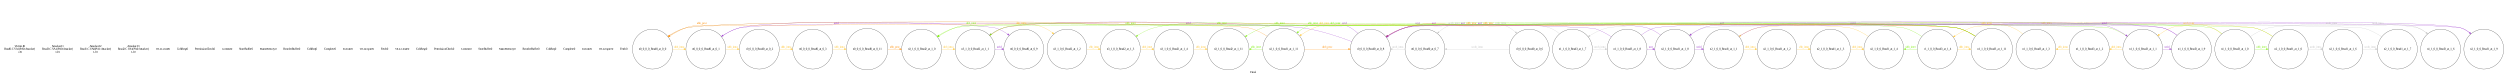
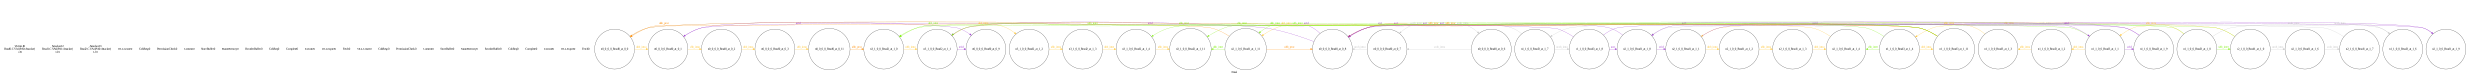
edge "n1_1_0_0_Read3_at_1_0" -> "n1_1_0_0_Read3_at_1_1": label "ucoh_inter" -> "uhb_intra"
edge "n1_1_0_0_Read3_at_1_4" -> "n3_1_0_0_Read2_at_1_3": now "n1_1_0_0_Read3_at_1_4" -> "n3_1_0_0_Read2_at_1_4"
node "Attacker.I1 Read3.C VA1(PA0:Attacker) L10": removed
